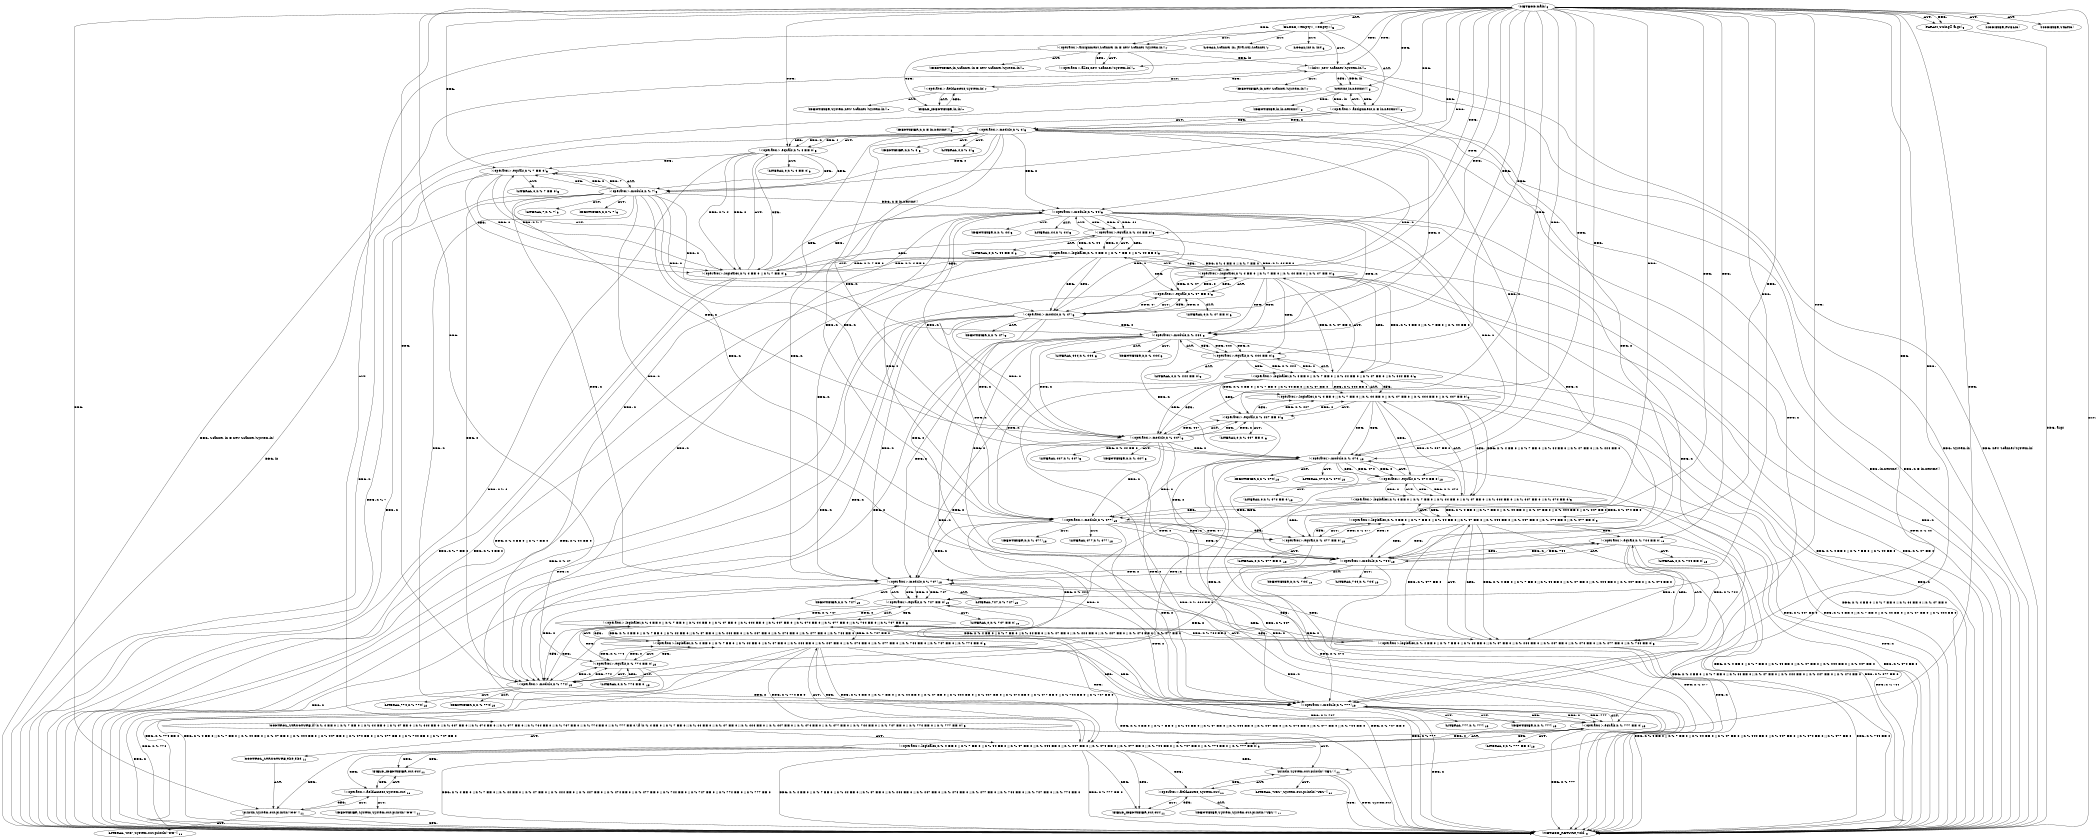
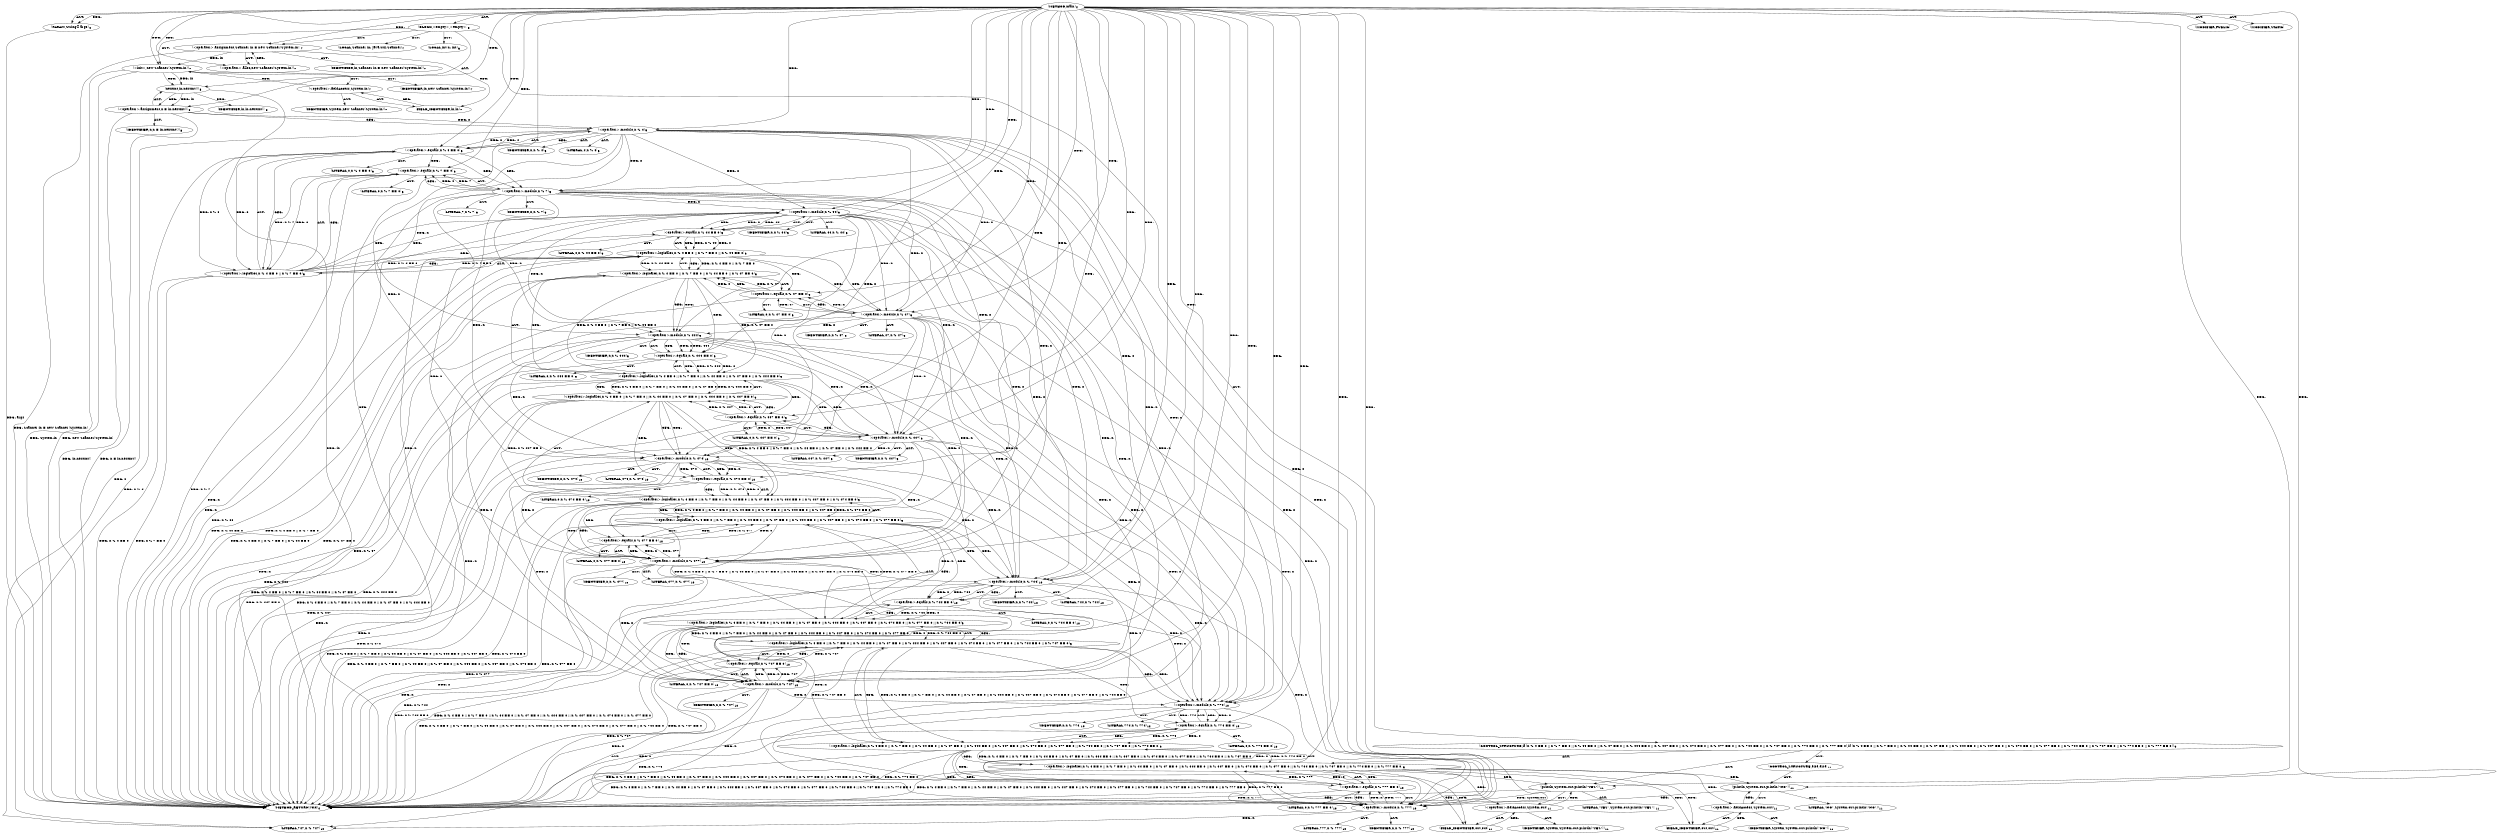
edge "(<operator>.modulo,n % 7)" -> "(<operator>.modulo,n % 44)": label "DDG: n = in.nextInt()" -> "DDG: n"
node "(LITERAL,47,n % 47)": added
node "(LITERAL,444,n % 444)": removed
edge "(METHOD,main)" -> "(METHOD_RETURN,void)": label "AST: " -> "CFG: "
edge "(<operator>.modulo,n % 447)" -> "(LITERAL,447,n % 447)": label "DDG: n % 44 == 0" -> "AST: "
edge "(<operator>.modulo,n % 447)" -> "(<operator>.modulo,n % 774)": added, label "DDG: n"
edge "(<operator>.modulo,n % 474)" -> "(<operator>.equals,n % 747 == 0)": now "(<operator>.modulo,n % 474)" -> "(<operator>.modulo,n % 747)"
edge "(<operator>.equals,n % 477 == 0)" -> "(<operator>.modulo,n % 477)": added, label "AST:"
edge "(<operator>.modulo,n % 4)" -> "(METHOD_RETURN,void)": now "(<operator>.modulo,n % 4)" -> "(LITERAL,747,n % 747)"
edge "(<operator>.equals,n % 4 == 0)" -> "(METHOD_RETURN,void)": now "(<operator>.equals,n % 4 == 0)" -> "(LITERAL,747,n % 747)"
edge "(<operator>.modulo,n % 777)" -> "(METHOD_RETURN,void)": now "(<operator>.modulo,n % 777)" -> "(LITERAL,747,n % 747)"
